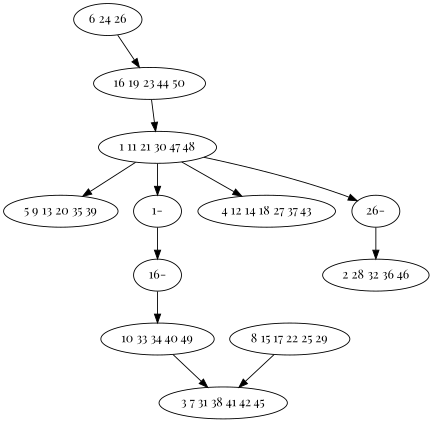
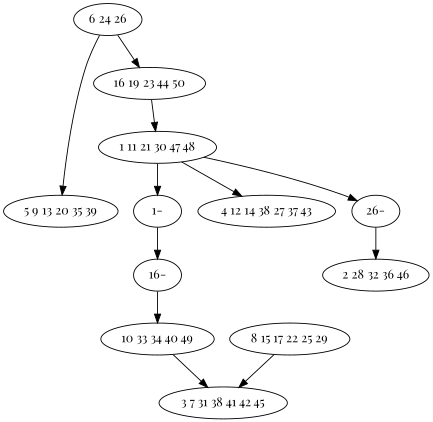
edge "1 11 21 30 47 48" -> "5 9 13 20 35 39": now "6 24 26" -> "5 9 13 20 35 39"
node "4 12 14 18 27 37 43": label "4 12 14 18 27 37 43" -> "4 12 14 38 27 37 43"
